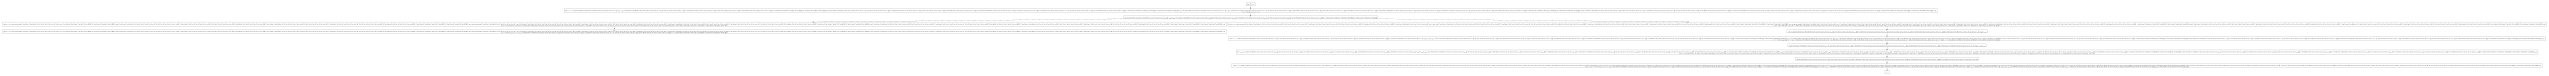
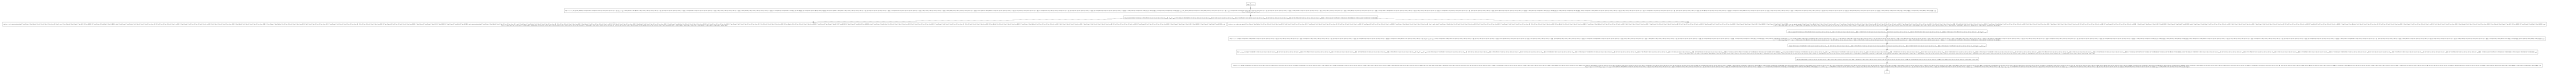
node "Leaf": removed
